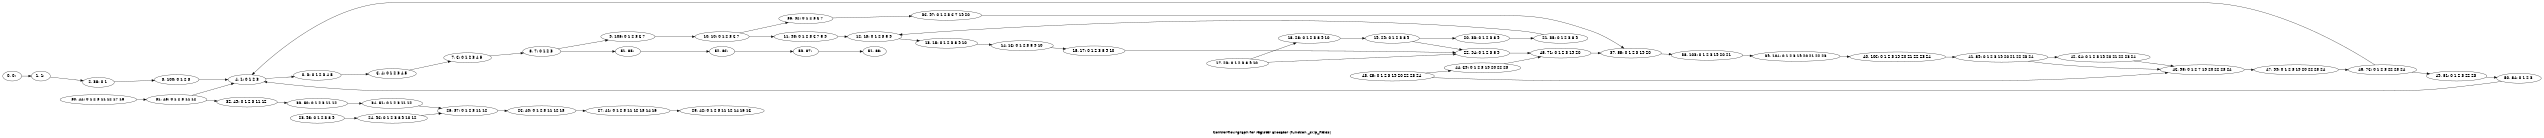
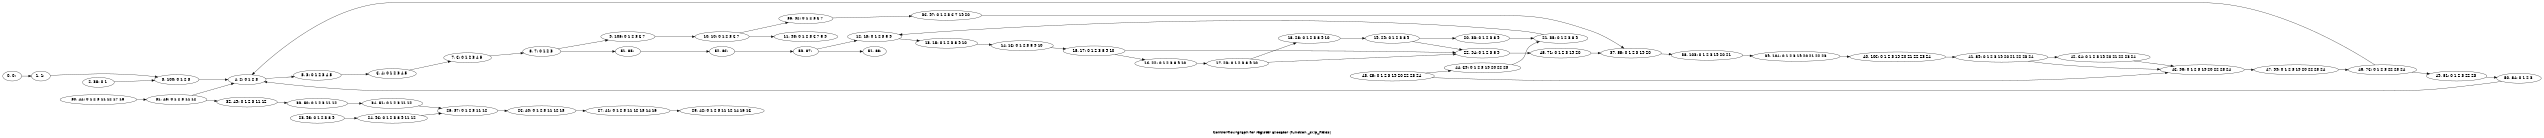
edge "11, 93: 0 1 2 3 6 7 8 9" -> "12, 13: 0 1 2 3 8 9": now "53, 87:" -> "12, 13: 0 1 2 3 8 9"
edge "44, 69: 0 1 2 3 19 20 22 23" -> "45, 71: 0 1 2 3 19 20": now "44, 69: 0 1 2 3 19 20 22 23" -> "21, 35: 0 1 2 3 8 9"
node "16, 22: 0 1 2 3 8 9 10": added
node "46, 98: 0 1 2 7 19 20 22 23 24": label "46, 98: 0 1 2 7 19 20 22 23 24" -> "46, 98: 0 1 2 3 19 20 22 23 24"
node "0, 3: 0 1 2 3 4 5": label "0, 3: 0 1 2 3 4 5" -> "5, 3: 0 1 2 3 4 5"
edge "1, 1:" -> "2, 38: 0 1": now "1, 1:" -> "3, 100: 0 1 2 3"
node "4, 1: 0 1 2 3": label "4, 1: 0 1 2 3" -> "4, 2: 0 1 2 3"
node "24, 96: 0 1 2 3 8 9 10 12": label "24, 96: 0 1 2 3 8 9 10 12" -> "24, 96: 0 1 2 3 8 9 11 12"
